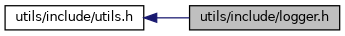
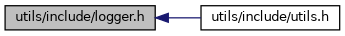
edge "utils/include/logger.h" -> "utils/include/utils.h": reversed
